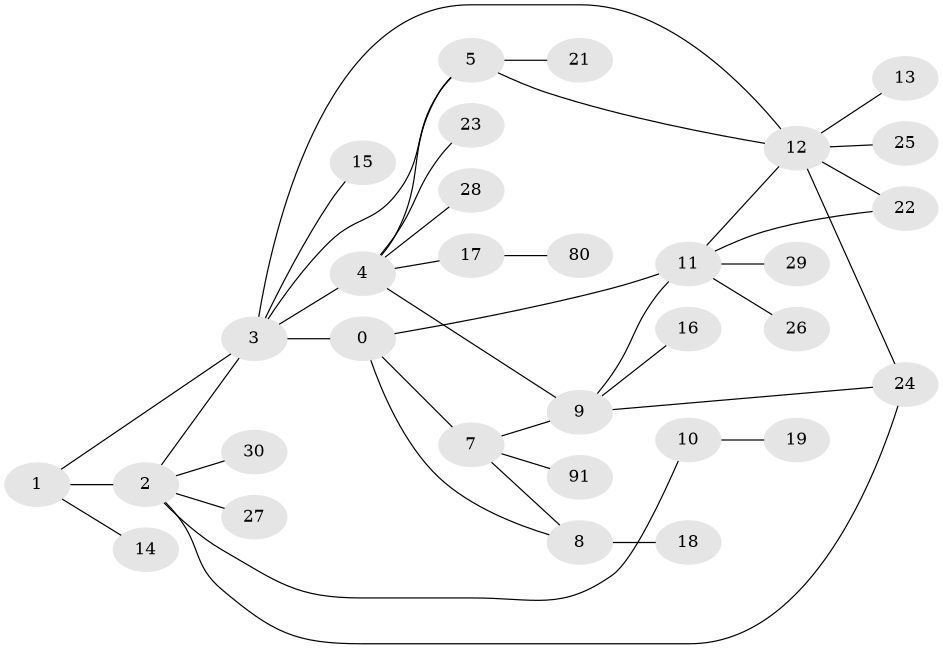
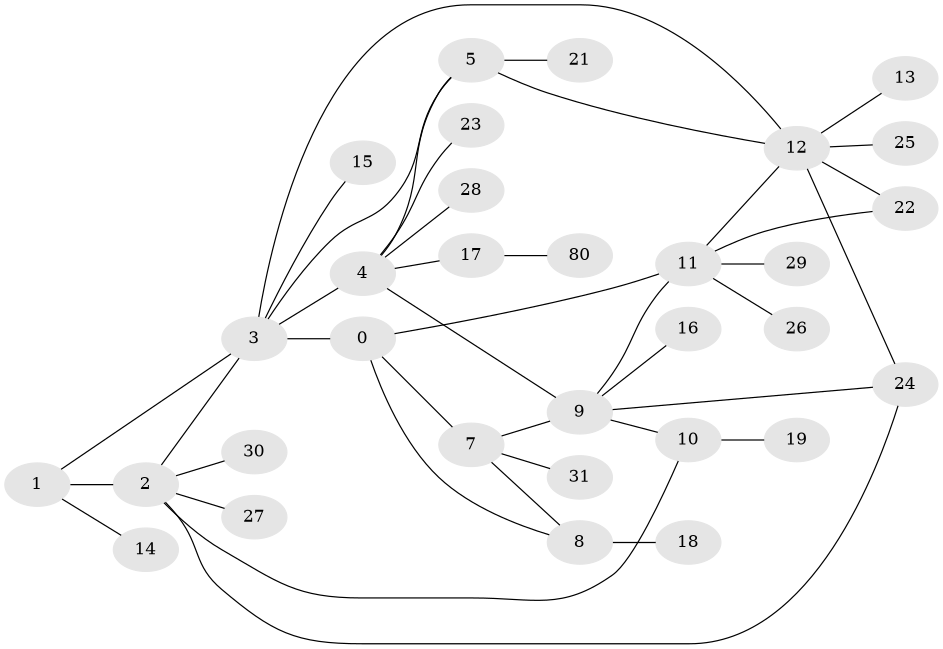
edge "9" -- "10": added
node "91": label "91" -> "31"
